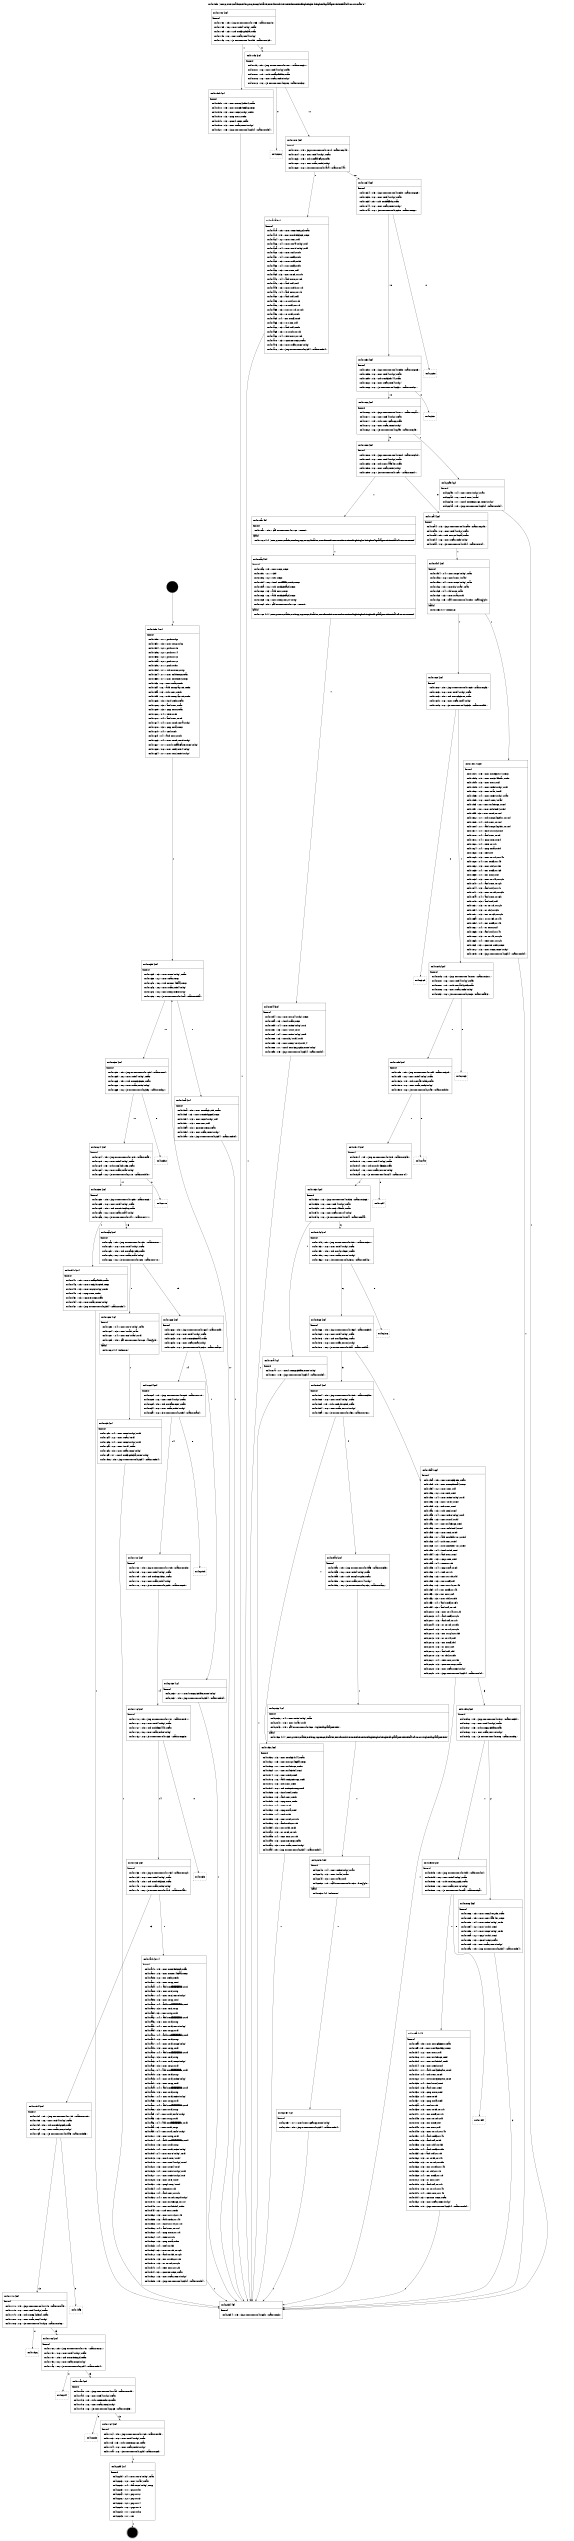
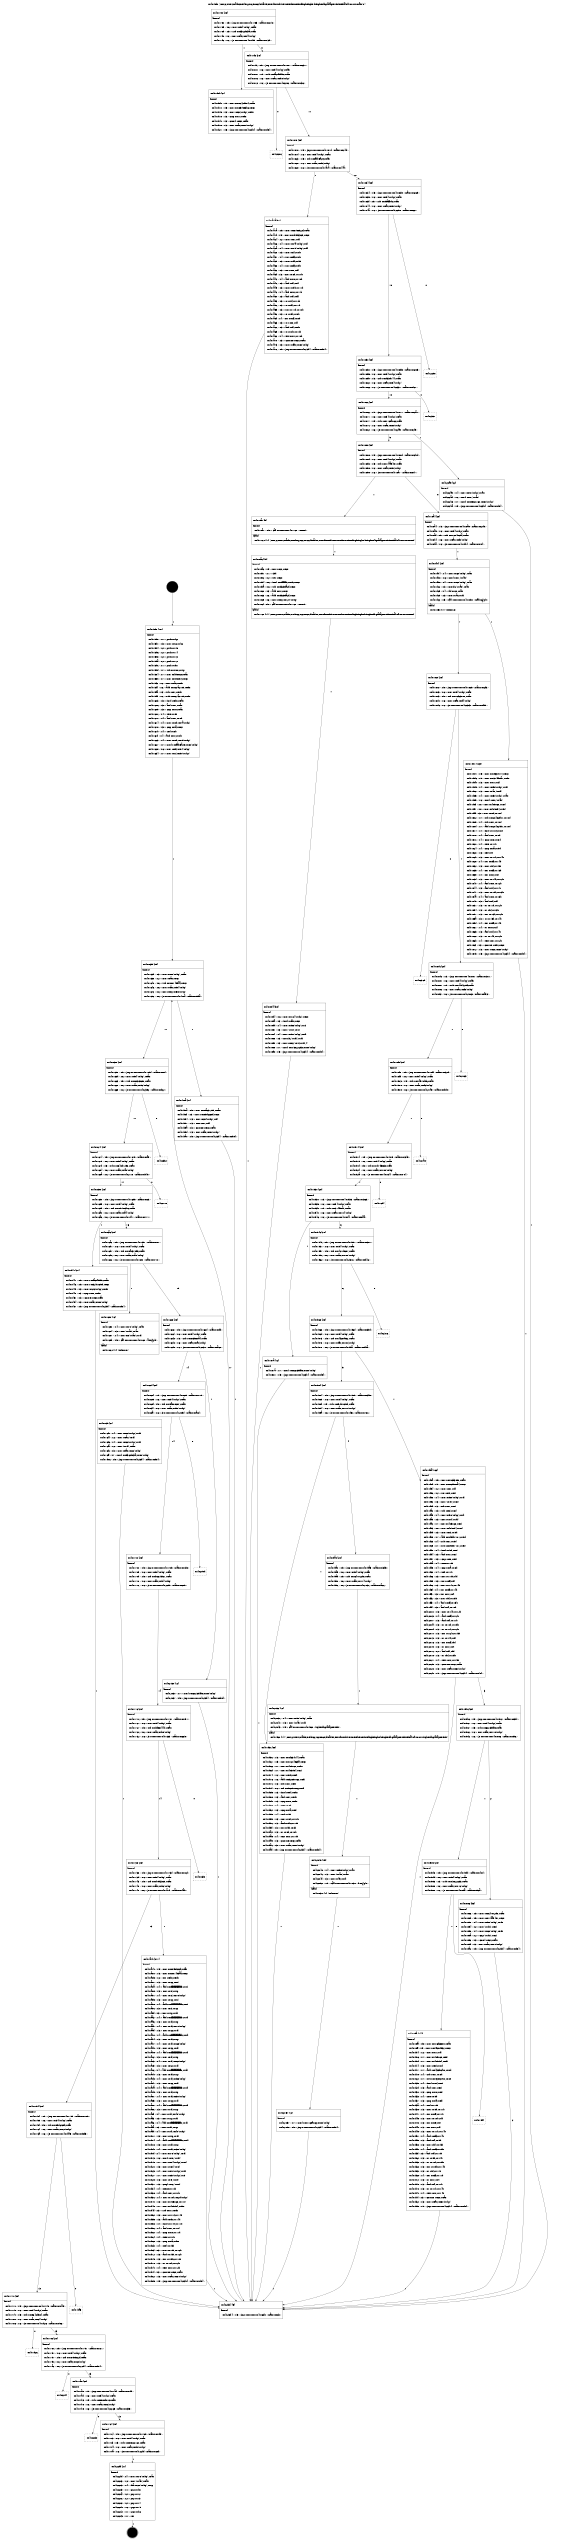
edge "0x401d0b [27]" -> "0x4023b4 [5]": removed, label "1"
edge "0x401ce0 [16]" -> "0x401cf0 [27]": removed, label "1"
